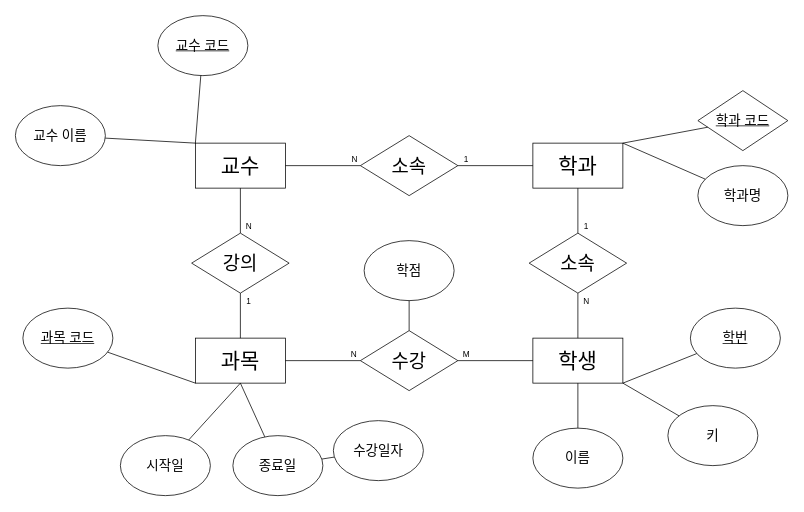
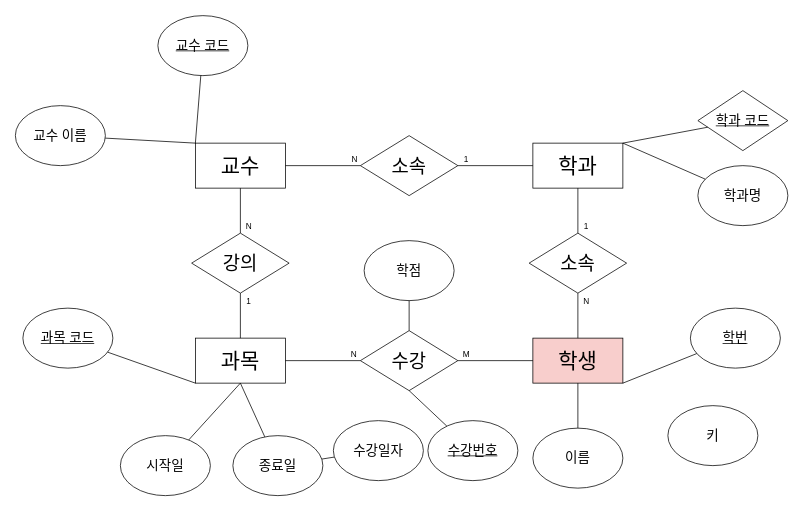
node "학생": fillcolor #ffffff -> #f8cecc
edge "학생" -- "키": removed
edge "수강" -- "수강번호": added
node "수강번호": added
